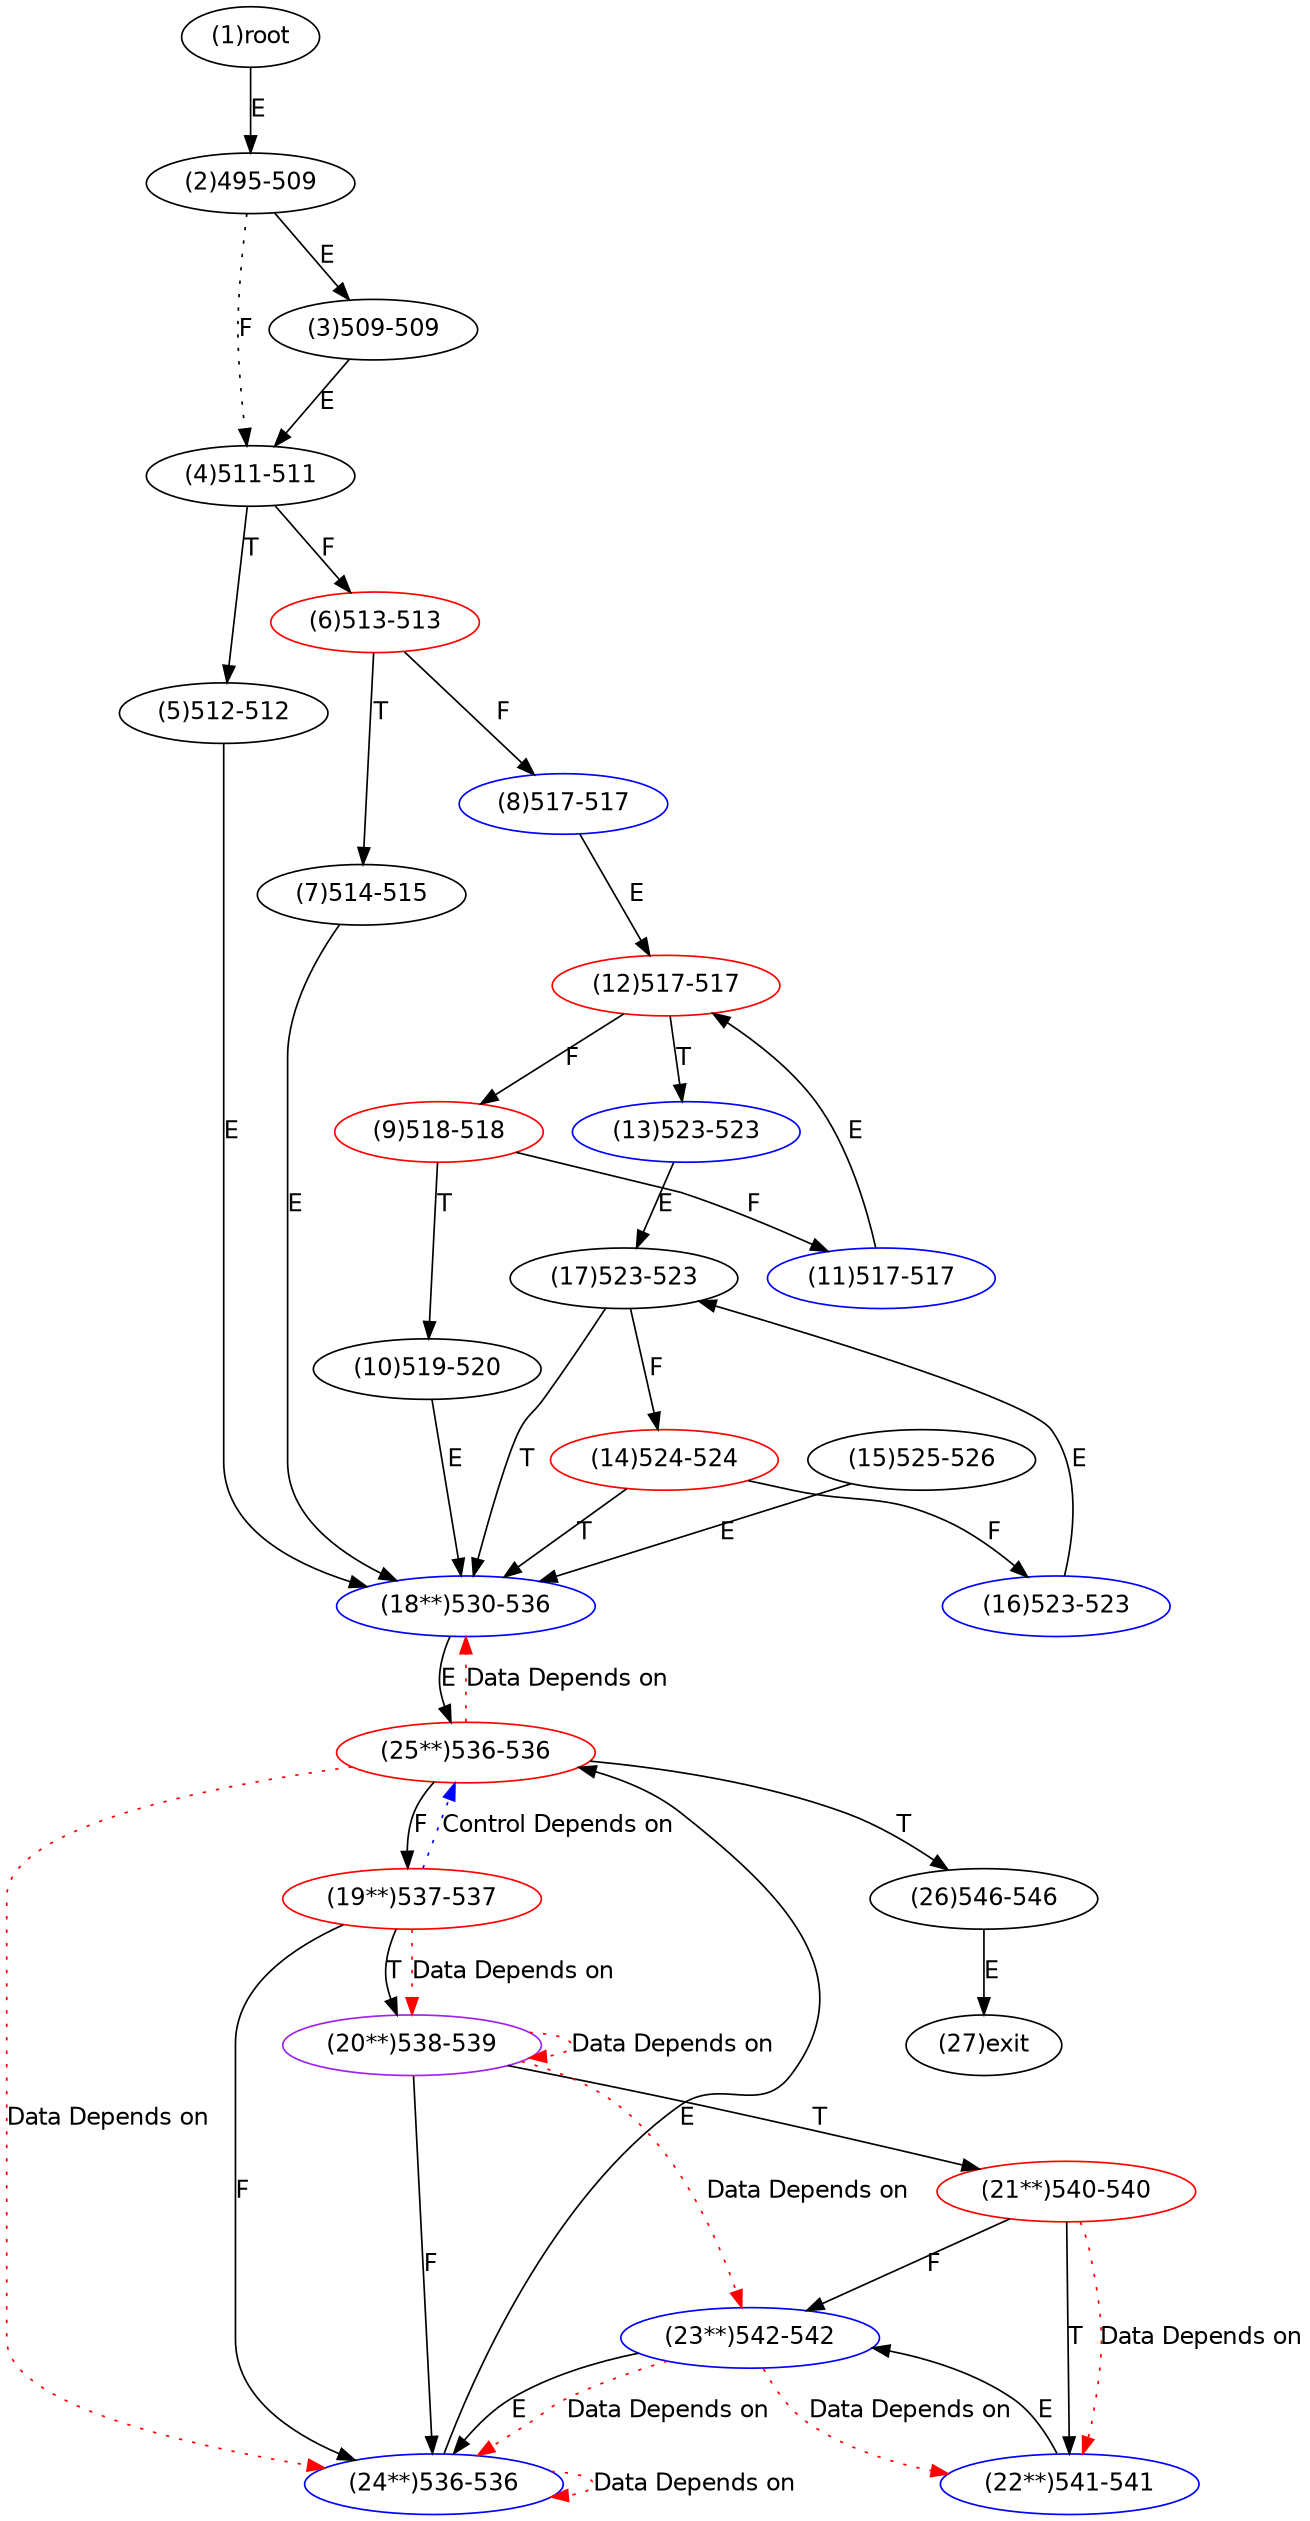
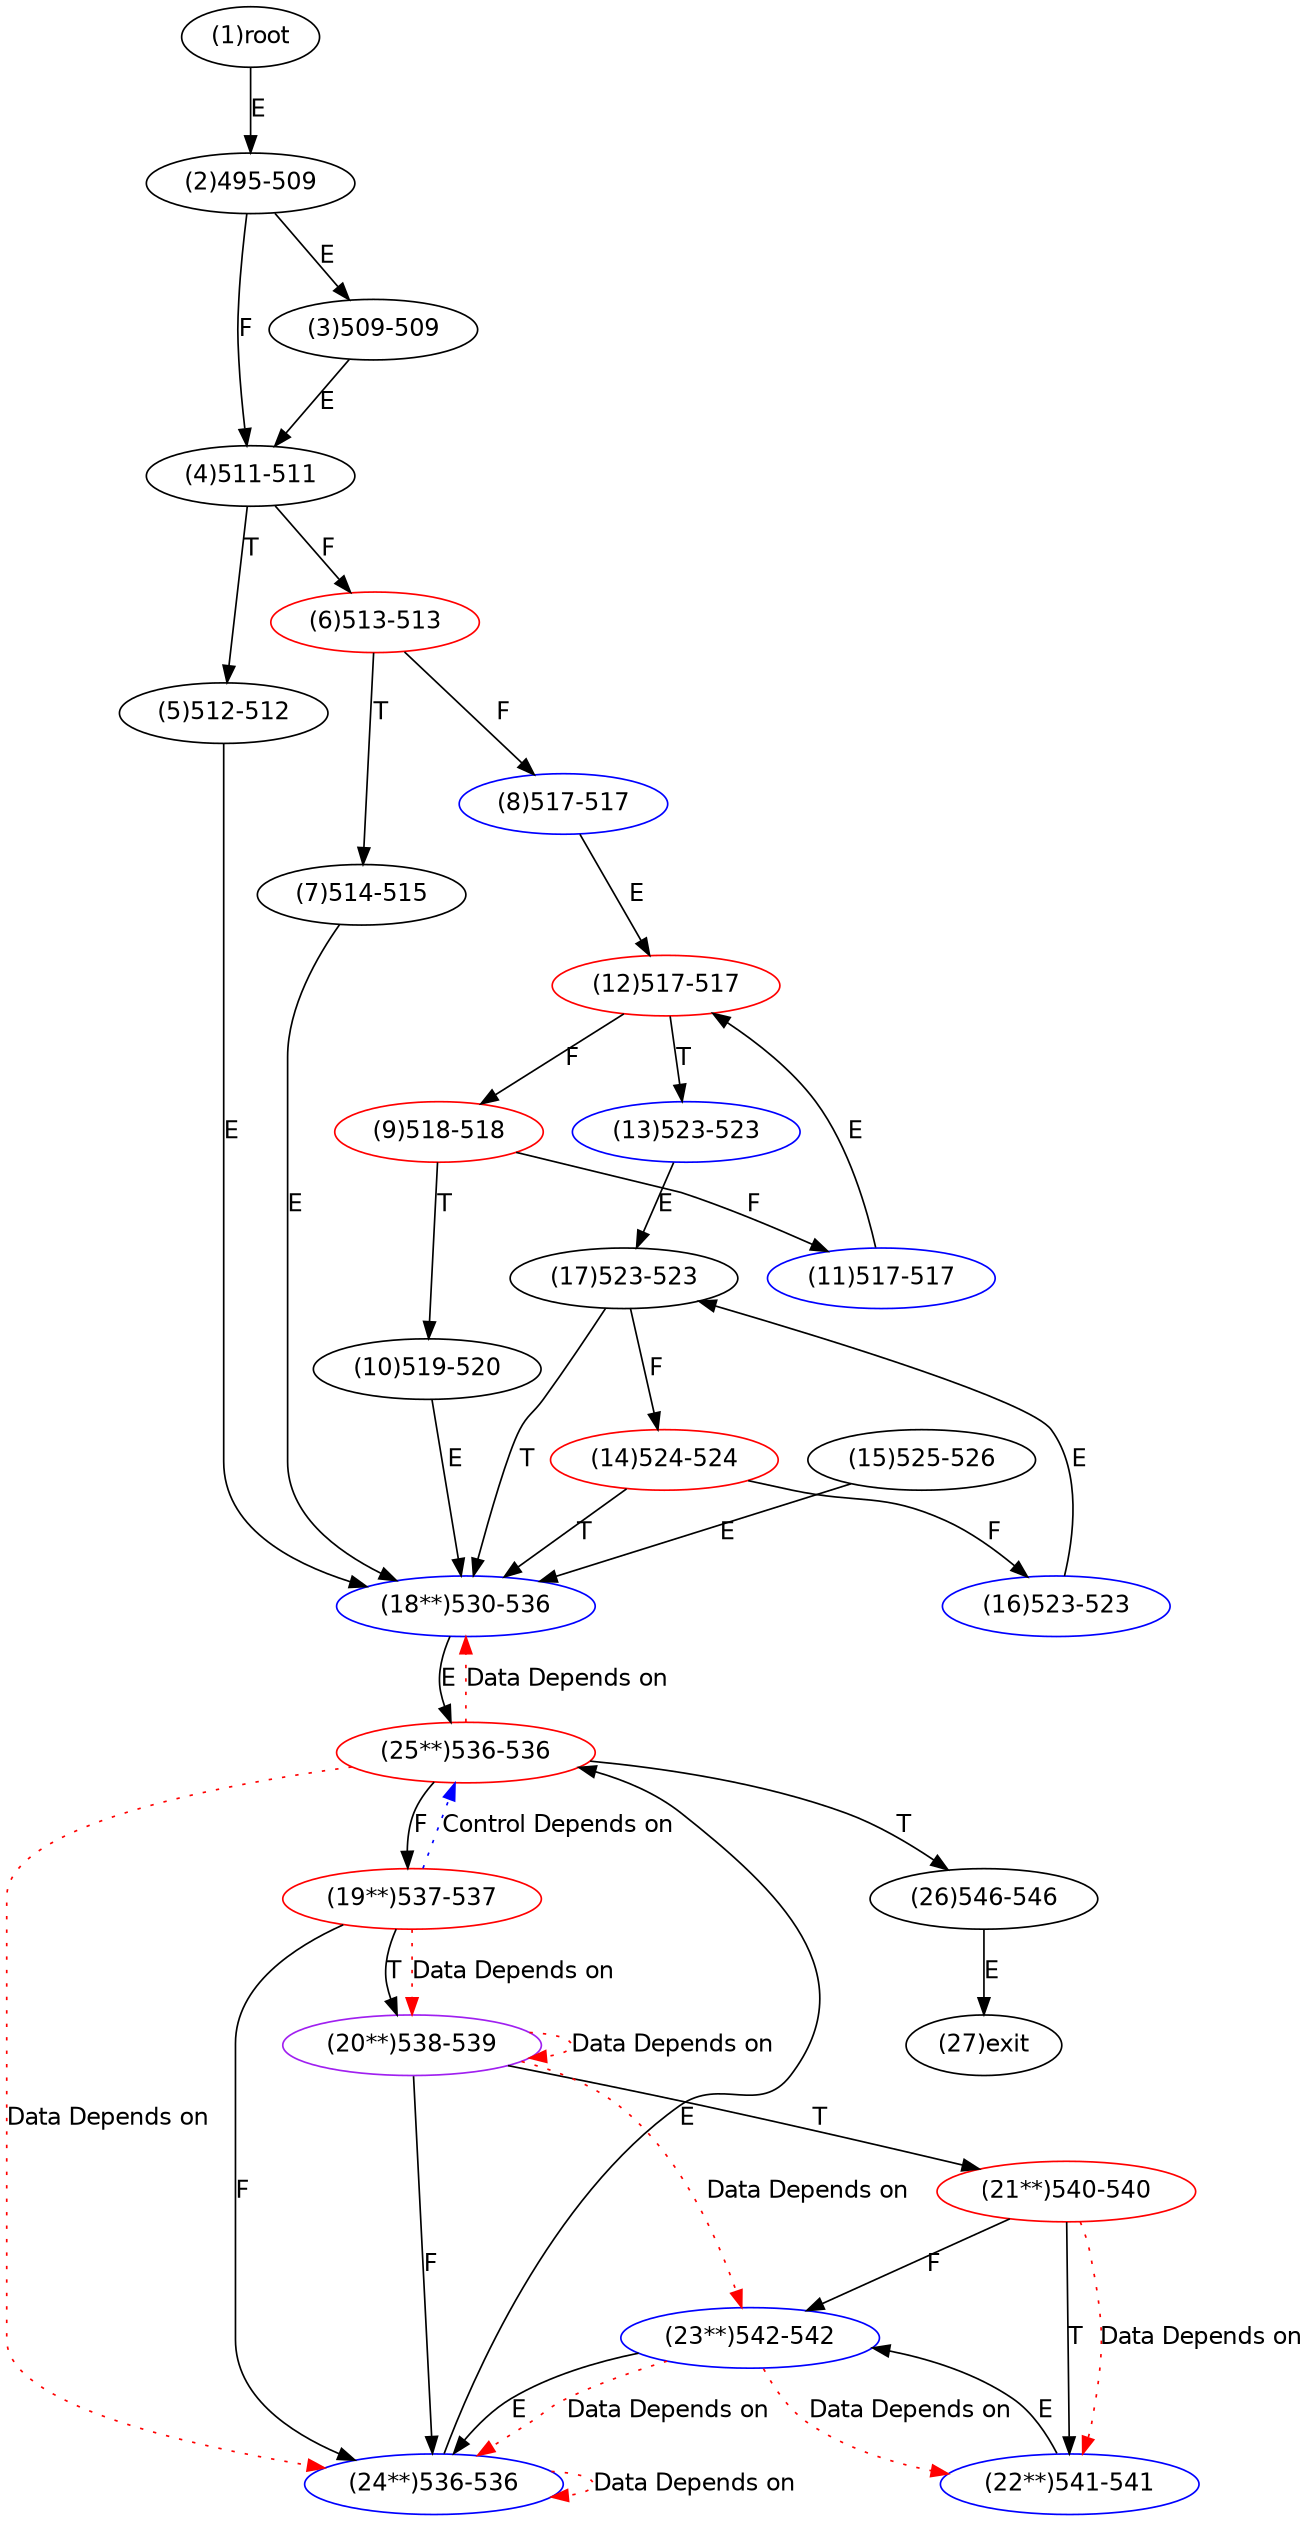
edge "(2)495-509" -> "(4)511-511": style dotted -> solid
